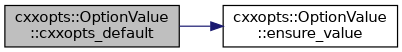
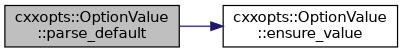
node "cxxopts::OptionValue ::cxxopts_default": label "cxxopts::OptionValue ::cxxopts_default" -> "cxxopts::OptionValue ::parse_default"
